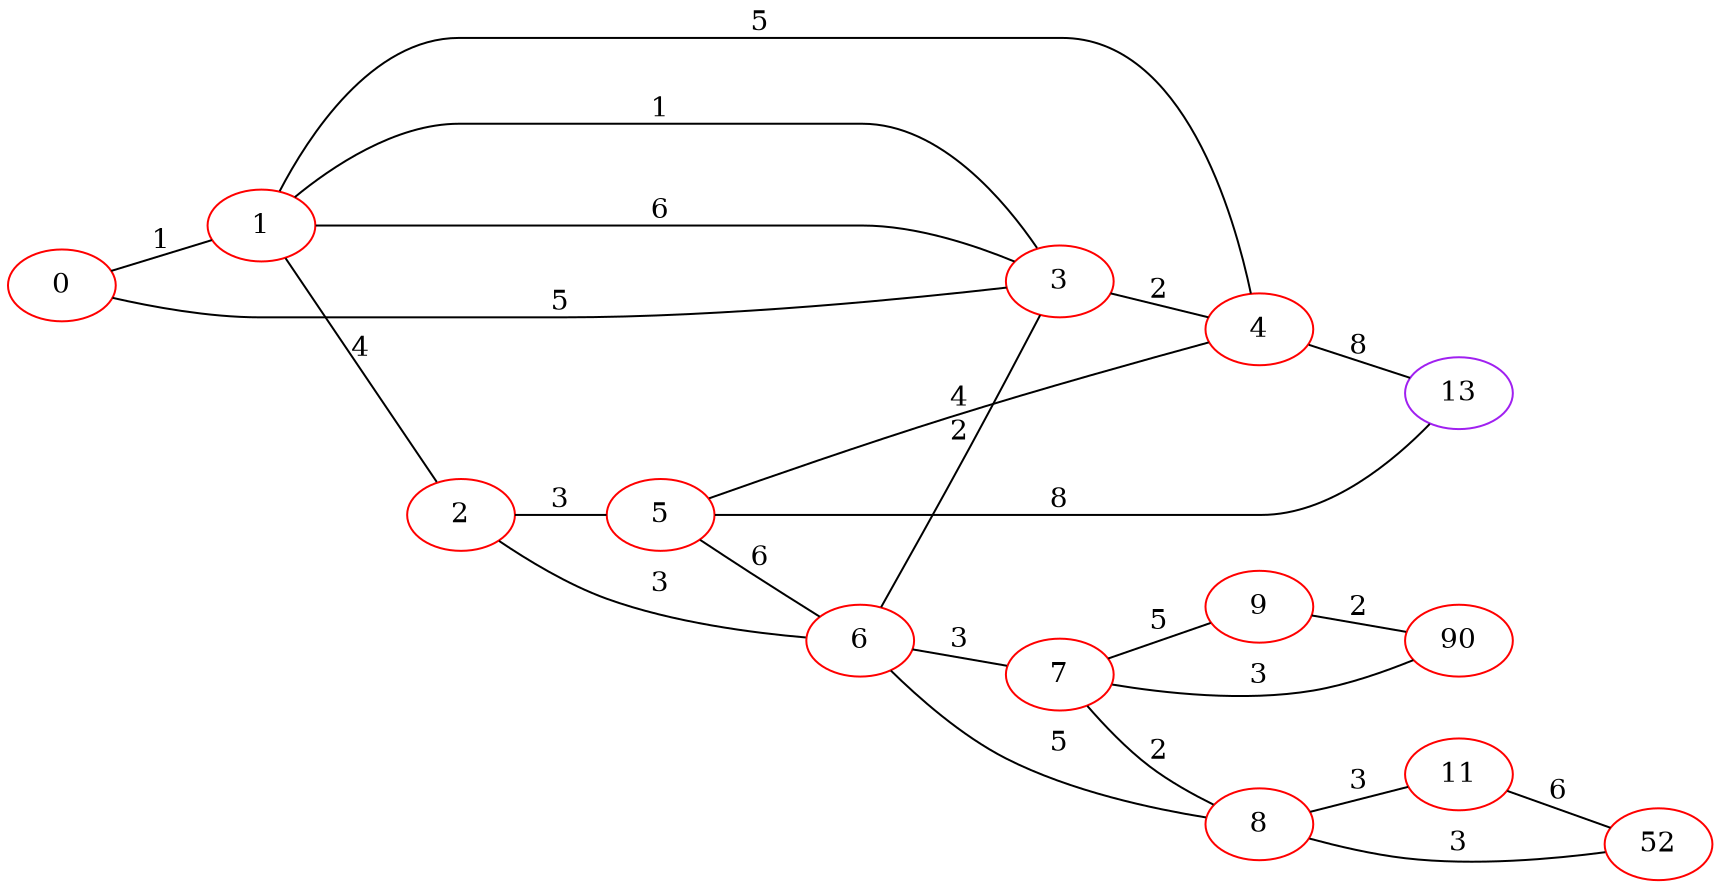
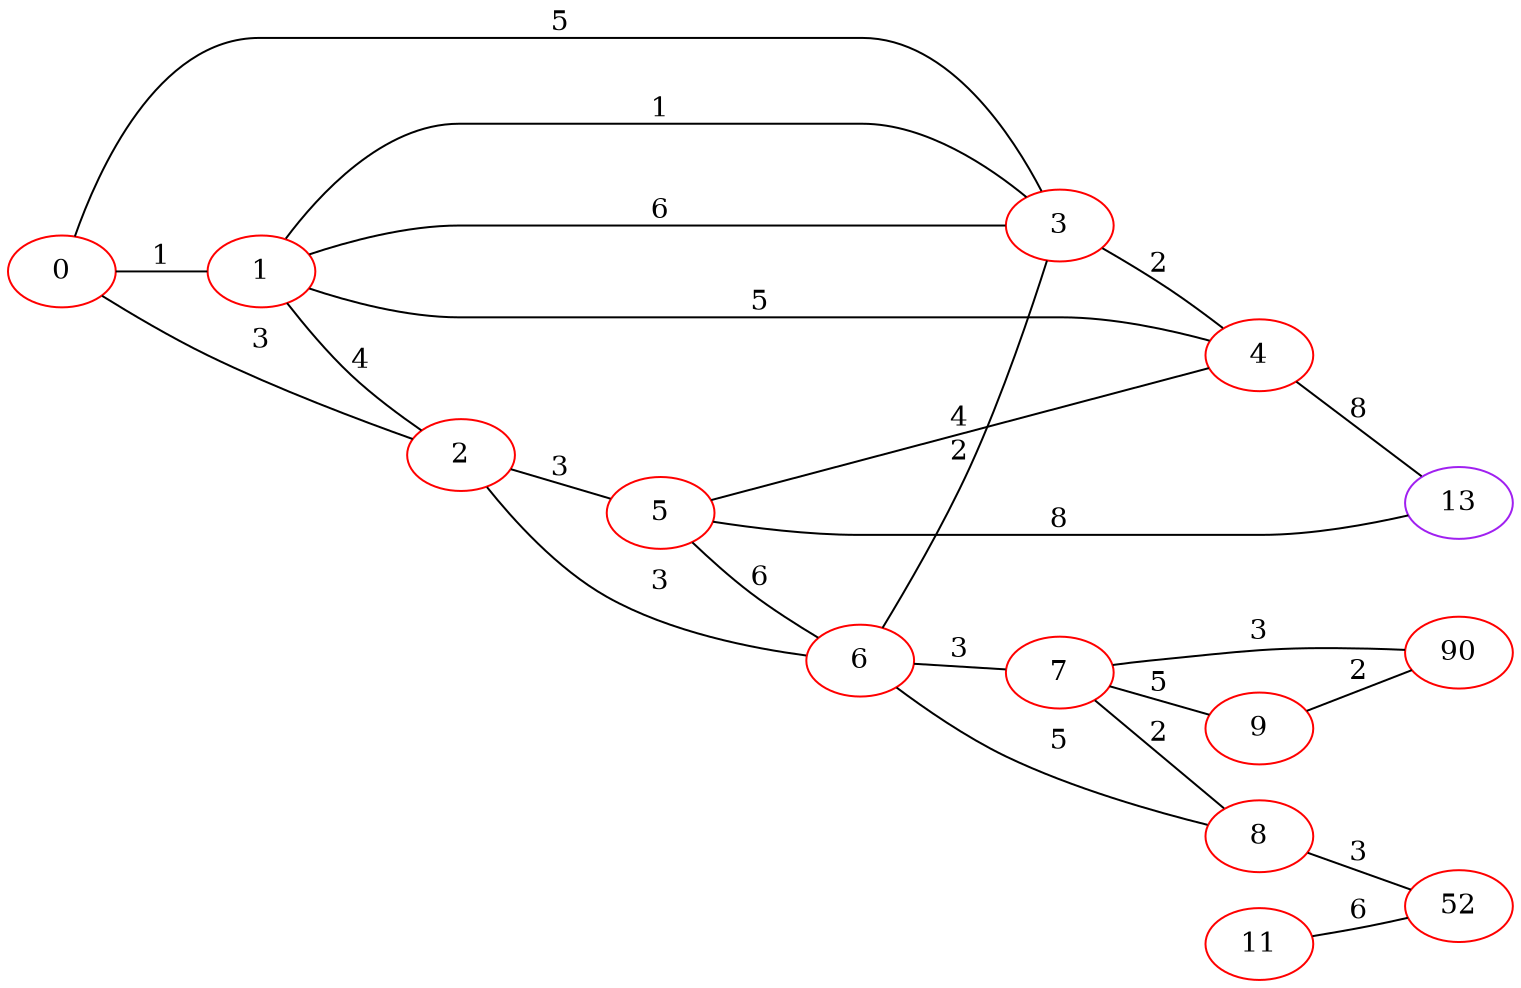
edge "0" -- "2": added, label "3"
edge "11" -- "8": removed, label "3"
